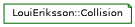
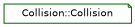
node "LouiEriksson::Collision": label "LouiEriksson::Collision" -> "Collision::Collision"
